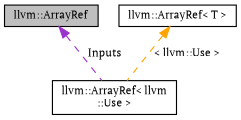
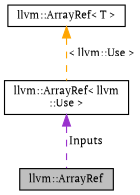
edge "llvm::ArrayRef< llvm ::Use >" -> "llvm::ArrayRef": reversed
